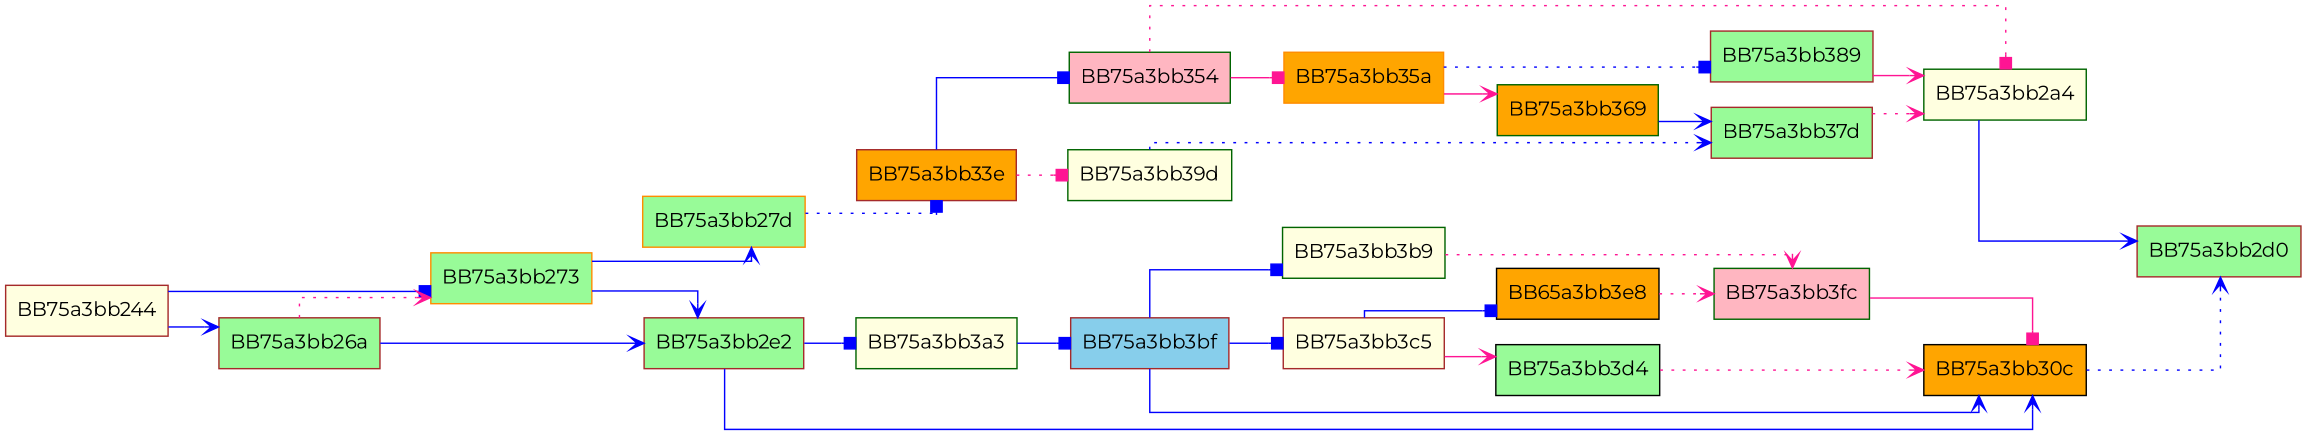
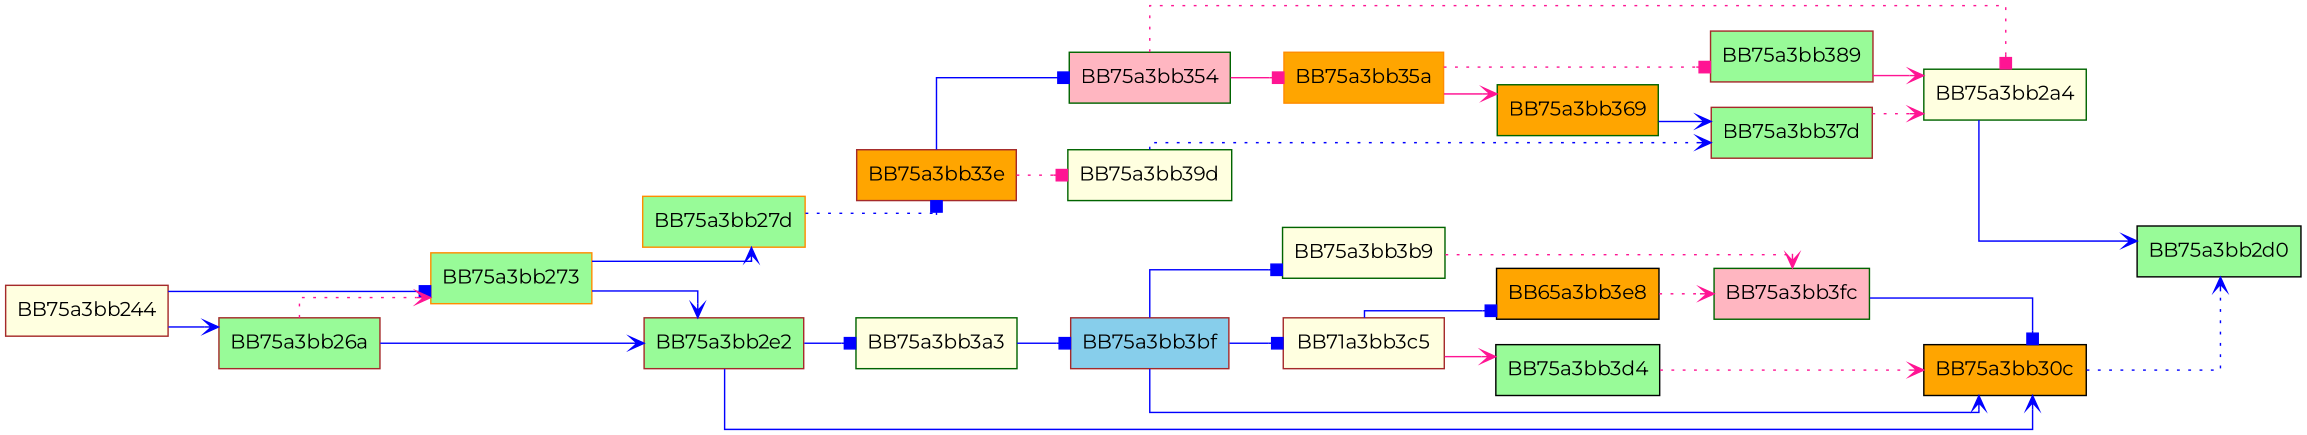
edge "BB75a3bb35a" -> "BB75a3bb389": color blue -> deeppink
node "BB75a3bb2d0": color brown -> black
edge "BB75a3bb3fc" -> "BB75a3bb30c": color deeppink -> blue
node "BB75a3bb3c5": label "BB75a3bb3c5" -> "BB71a3bb3c5"
